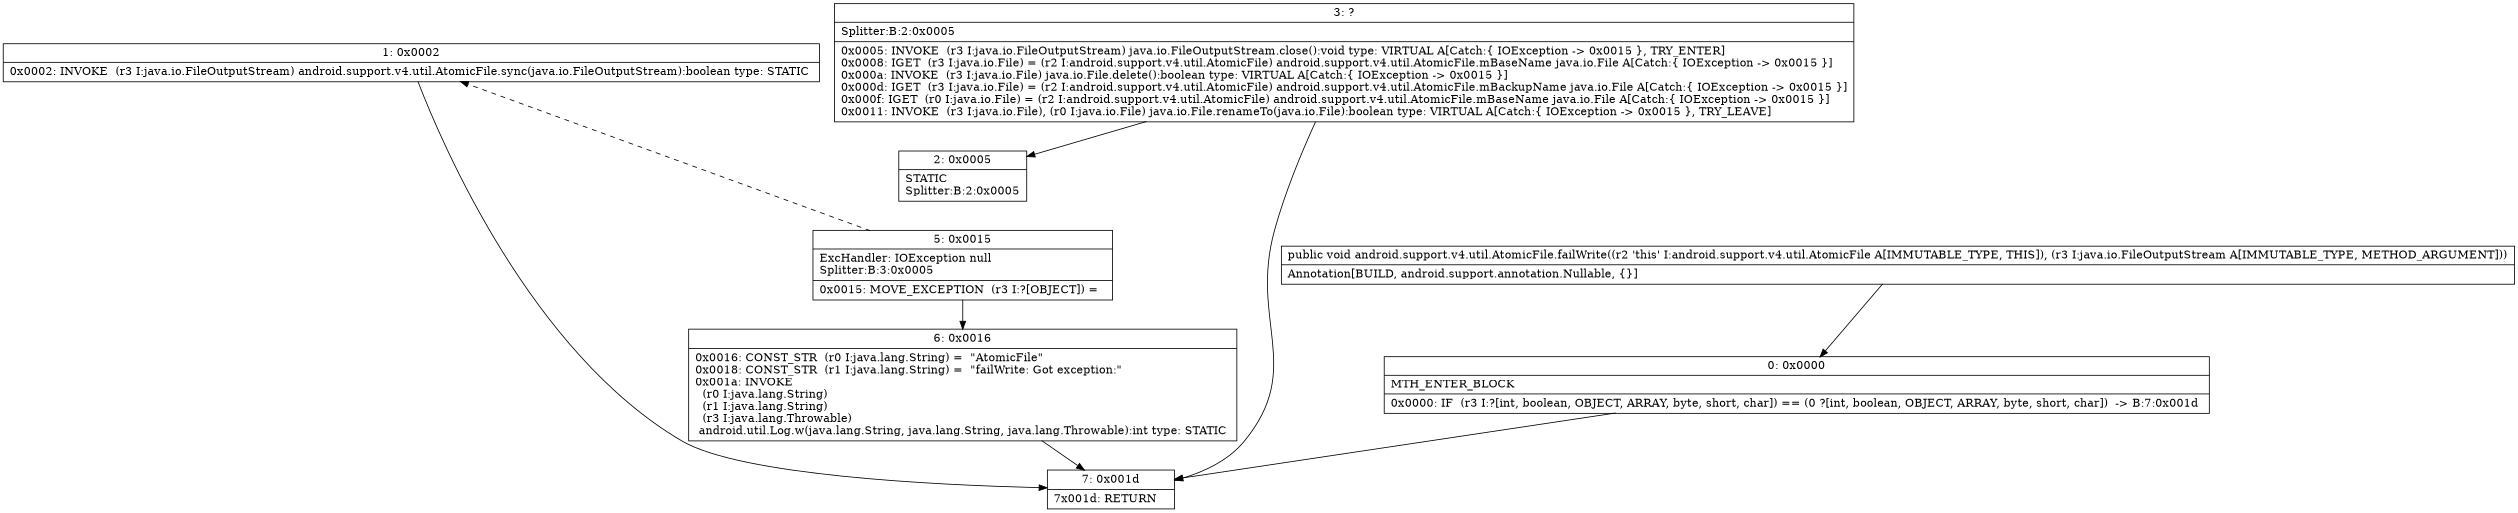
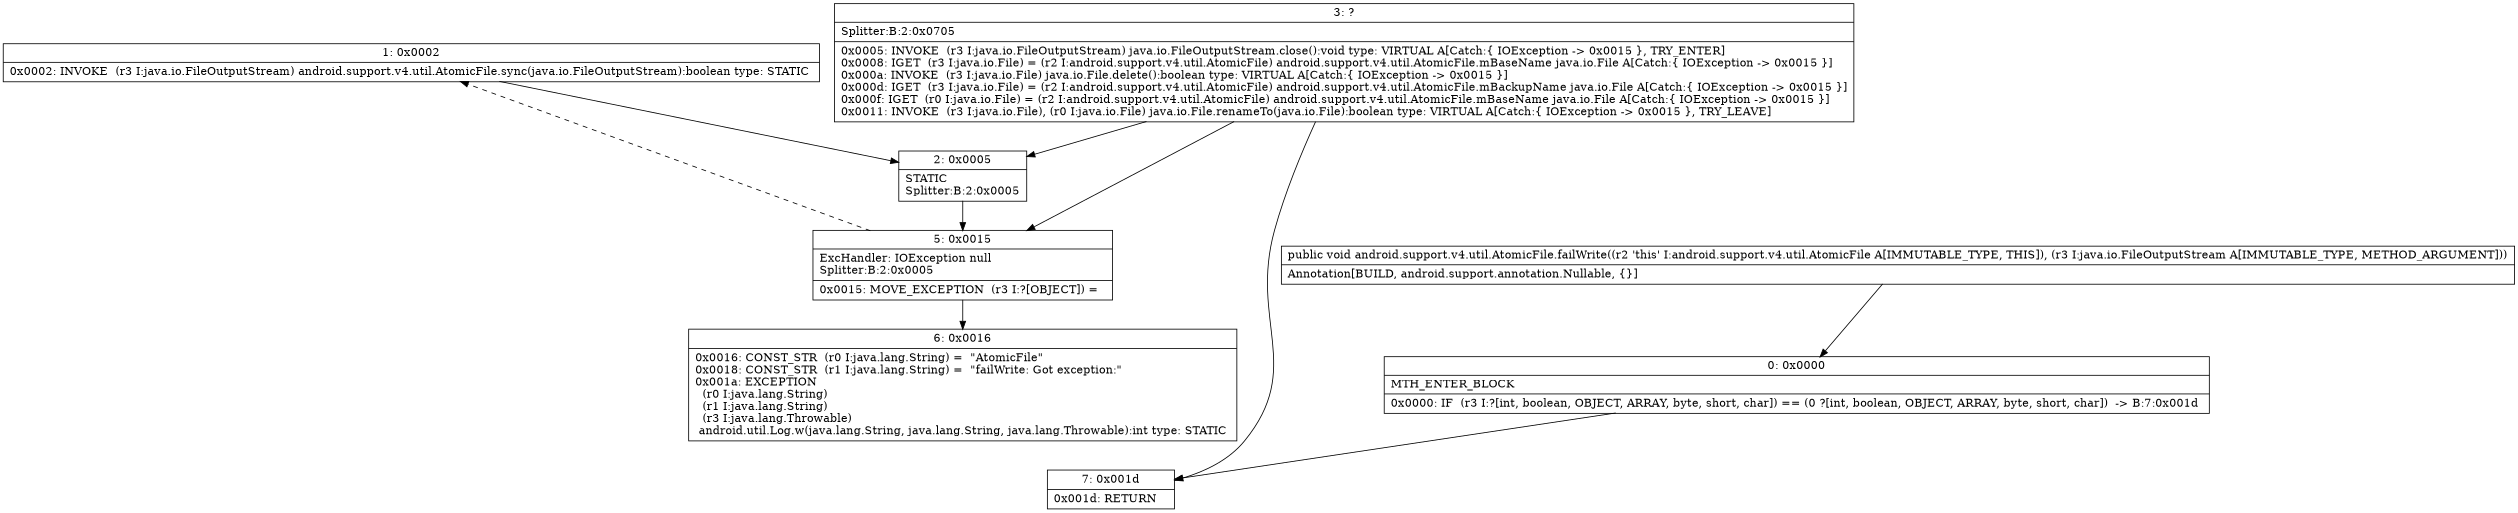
node "3: ?": text "Splitter:B:2:0x0005" -> "Splitter:B:2:0x0705"
edge "3: ?" -> "5: 0x0015": added
edge "2: 0x0005" -> "5: 0x0015": added
node "5: 0x0015": text "Splitter:B:3:0x0005" -> "Splitter:B:2:0x0005"
node "6: 0x0016": text "0x001a: INVOKE" -> "0x001a: EXCEPTION"
edge "1: 0x0002" -> "7: 0x001d": now "1: 0x0002" -> "2: 0x0005"
edge "6: 0x0016" -> "7: 0x001d": removed
node "7: 0x001d": text "7x001d: RETURN" -> "0x001d: RETURN"
